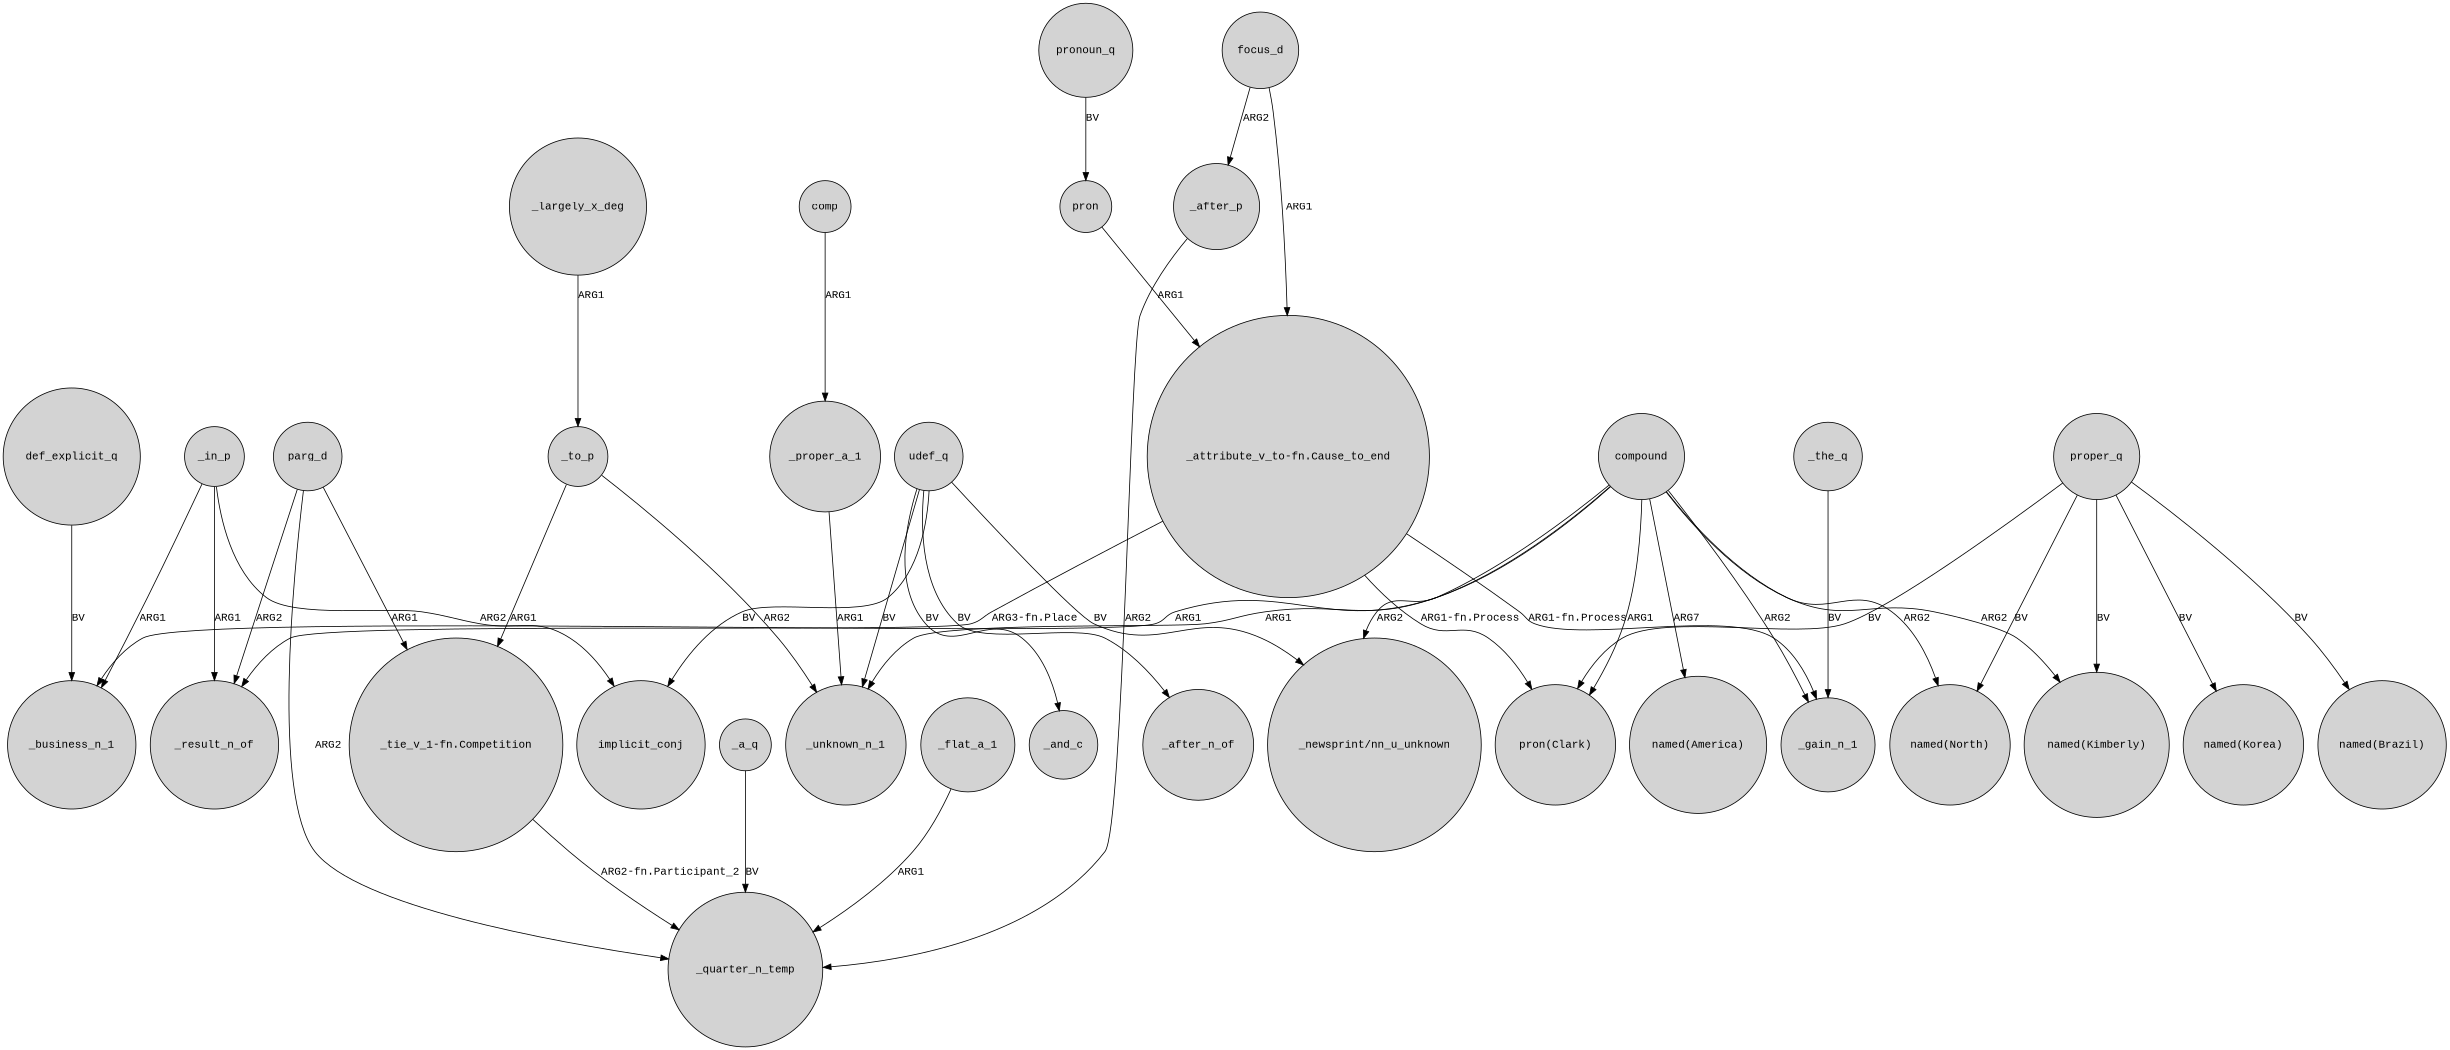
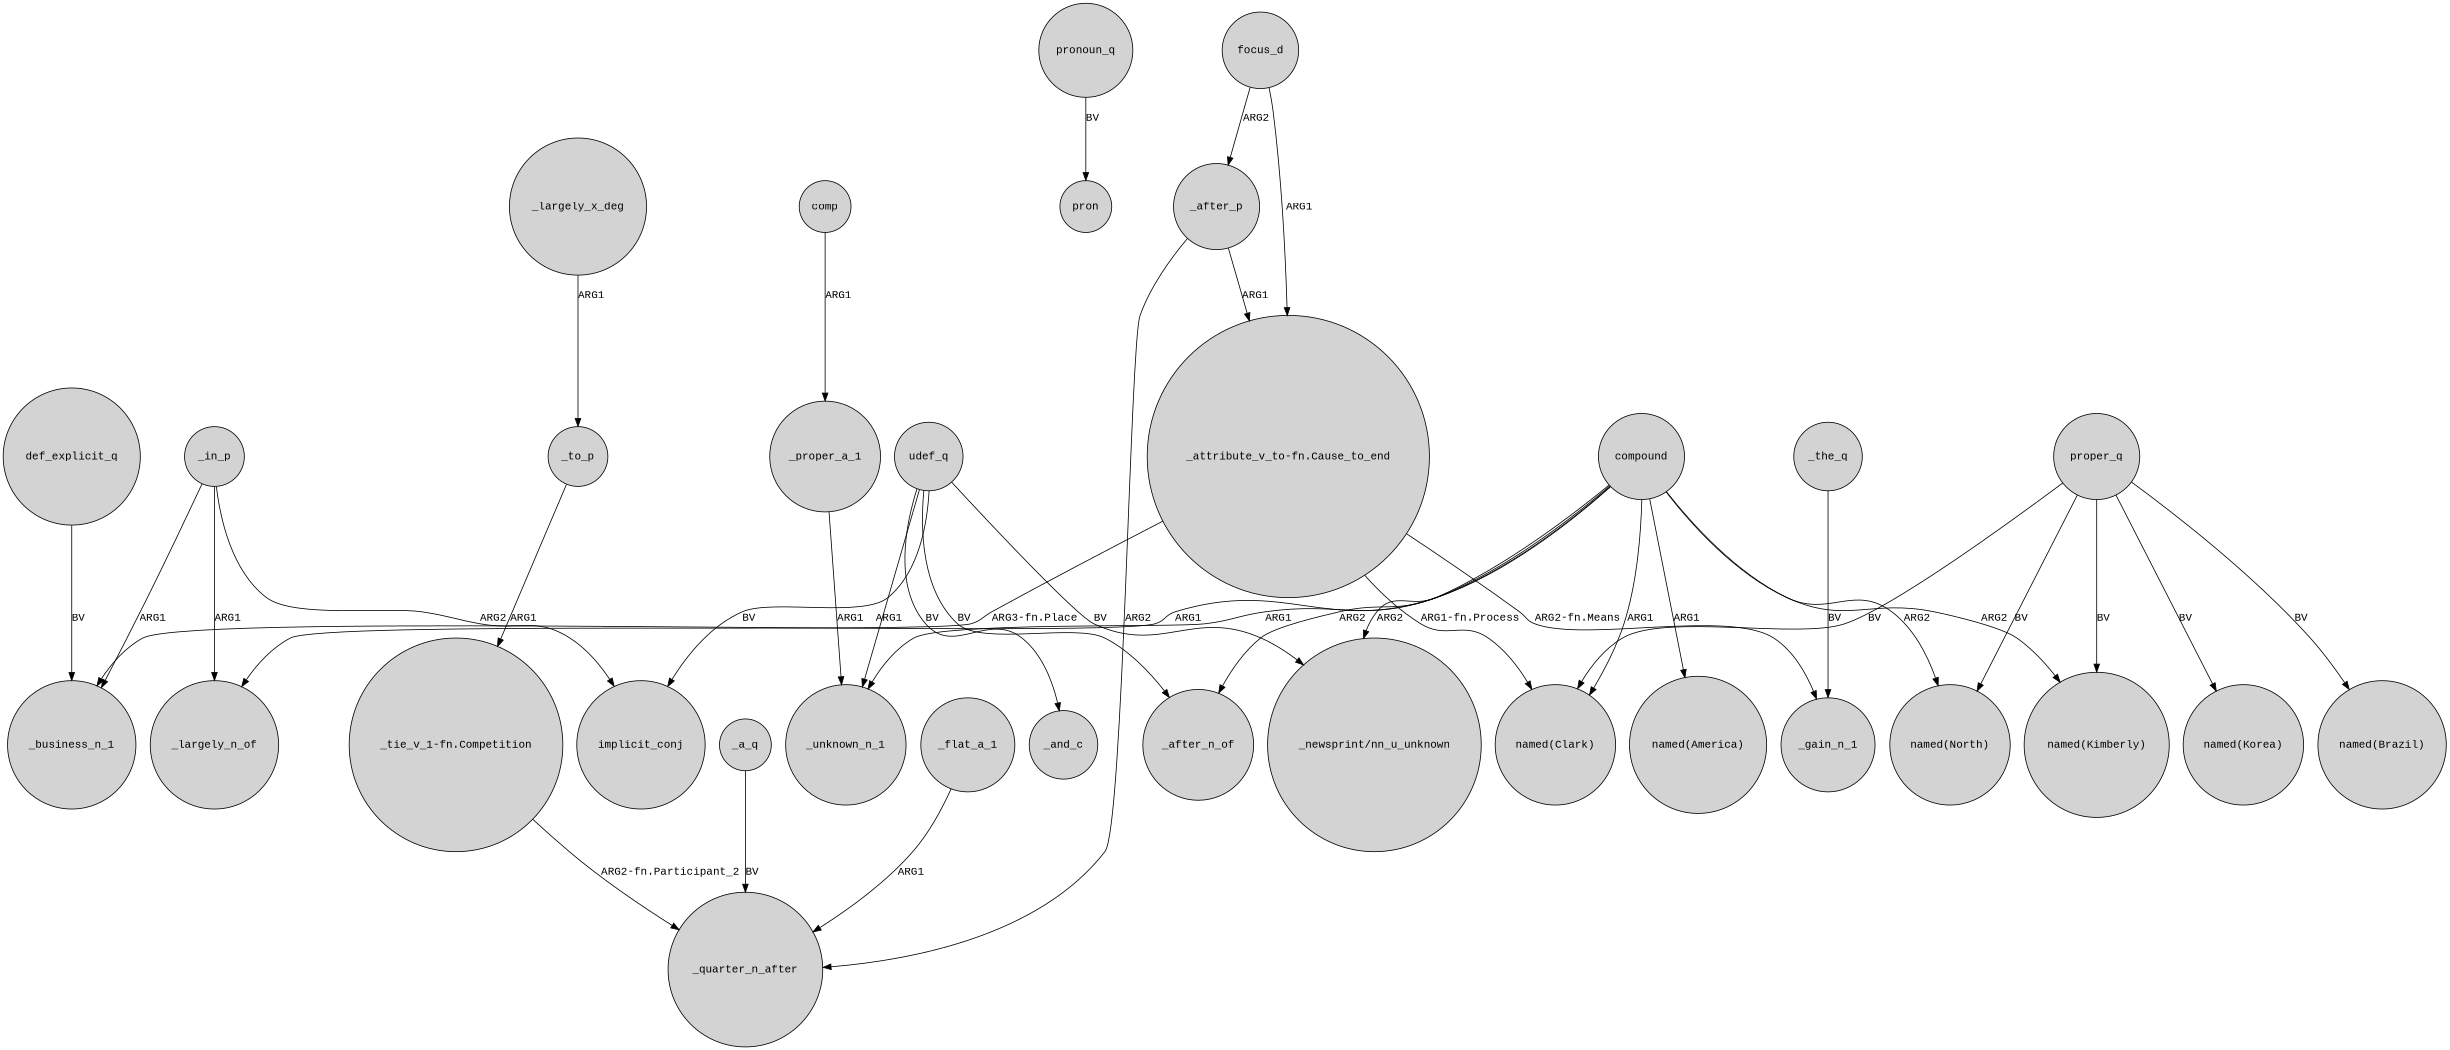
edge "pron" -> "_attribute_v_to-fn.Cause_to_end": now "_after_p" -> "_attribute_v_to-fn.Cause_to_end"
node "parg_d": removed
edge "_to_p" -> "_unknown_n_1": removed, label "ARG2"
edge "compound" -> "_gain_n_1": now "compound" -> "_after_n_of"
edge "udef_q" -> "_unknown_n_1": label "BV" -> "ARG1"
edge "_attribute_v_to-fn.Cause_to_end" -> "_gain_n_1": label "ARG1-fn.Process" -> "ARG2-fn.Means"
edge "compound" -> "named(America)": label "ARG7" -> "ARG1"
node "_result_n_of": label "_result_n_of" -> "_largely_n_of"
node "pron(Clark)": label "pron(Clark)" -> "named(Clark)"
node "_quarter_n_temp": label "_quarter_n_temp" -> "_quarter_n_after"
